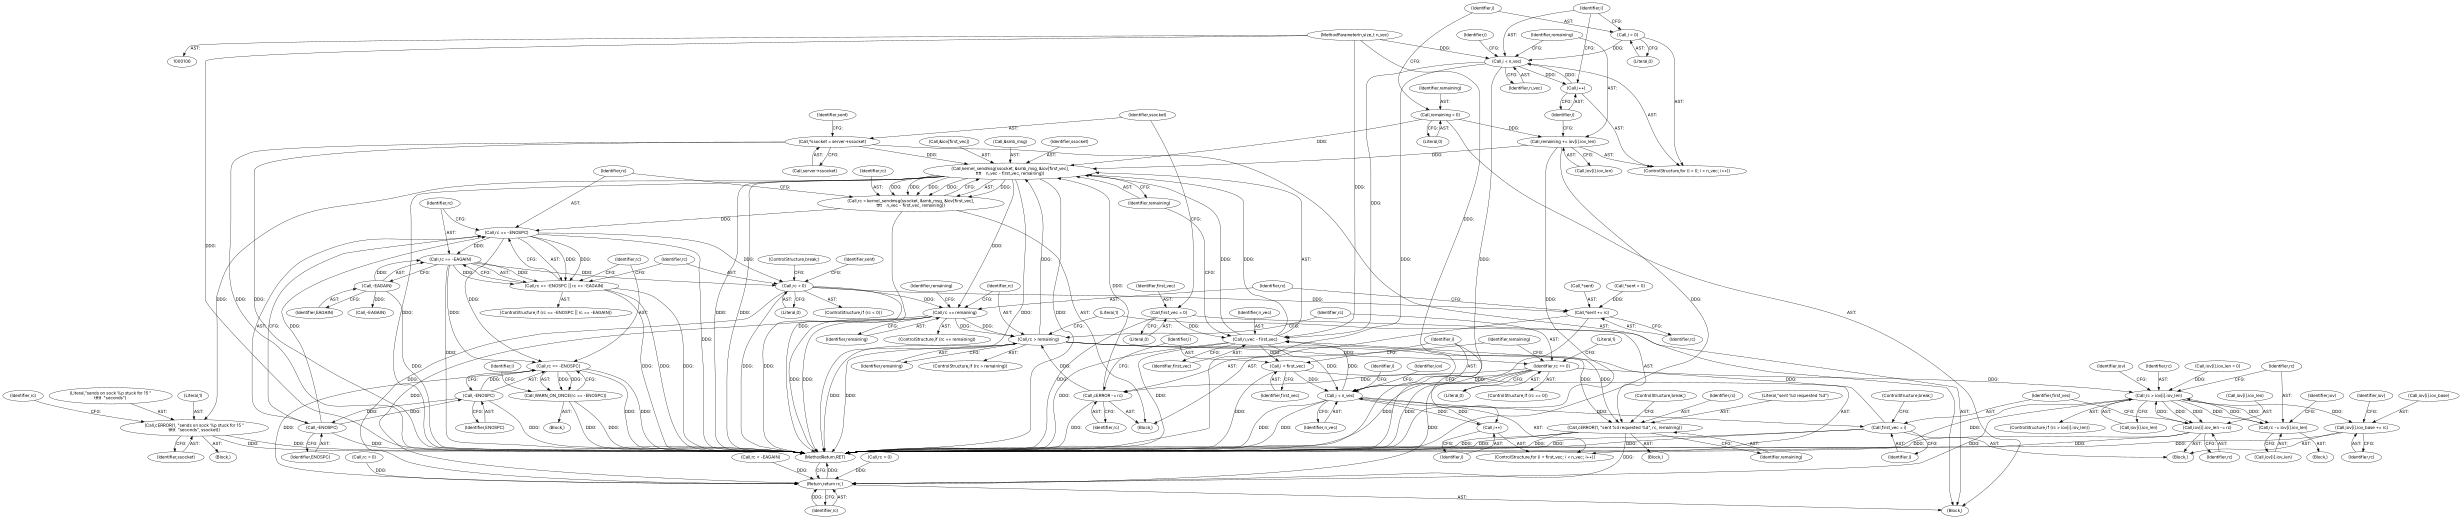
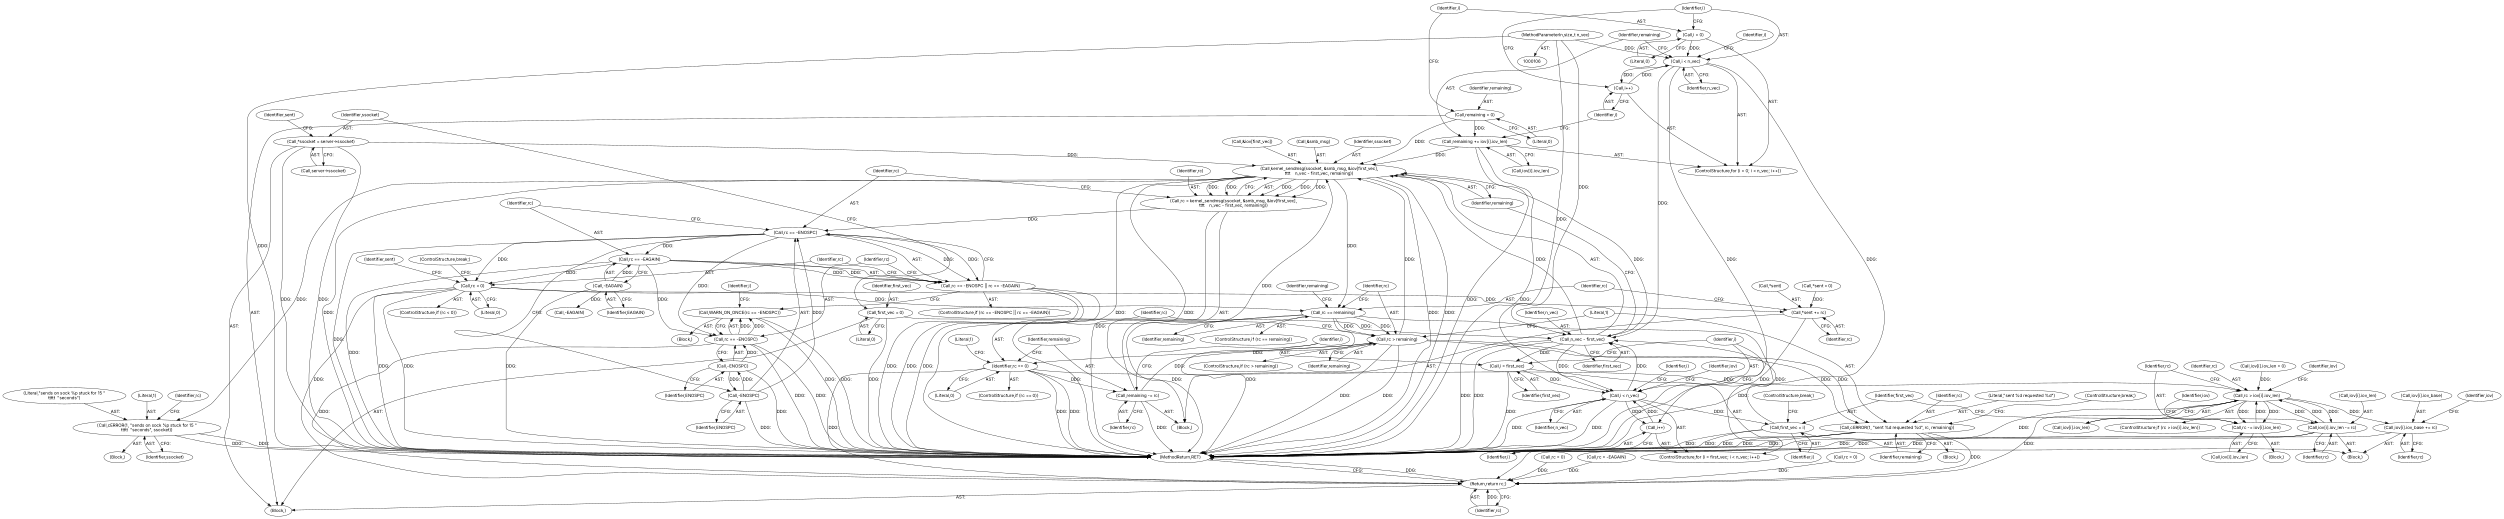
edge "(Call,rc == -ENOSPC || rc == -EAGAIN)" -> "(Call,rc == -EAGAIN)": now "(Call,rc == -ENOSPC || rc == -EAGAIN)" -> "(Call,WARN_ON_ONCE(rc == -ENOSPC))"
node "(Call,cERROR -= rc)": label "(Call,cERROR -= rc)" -> "(Call,remaining -= rc)"
